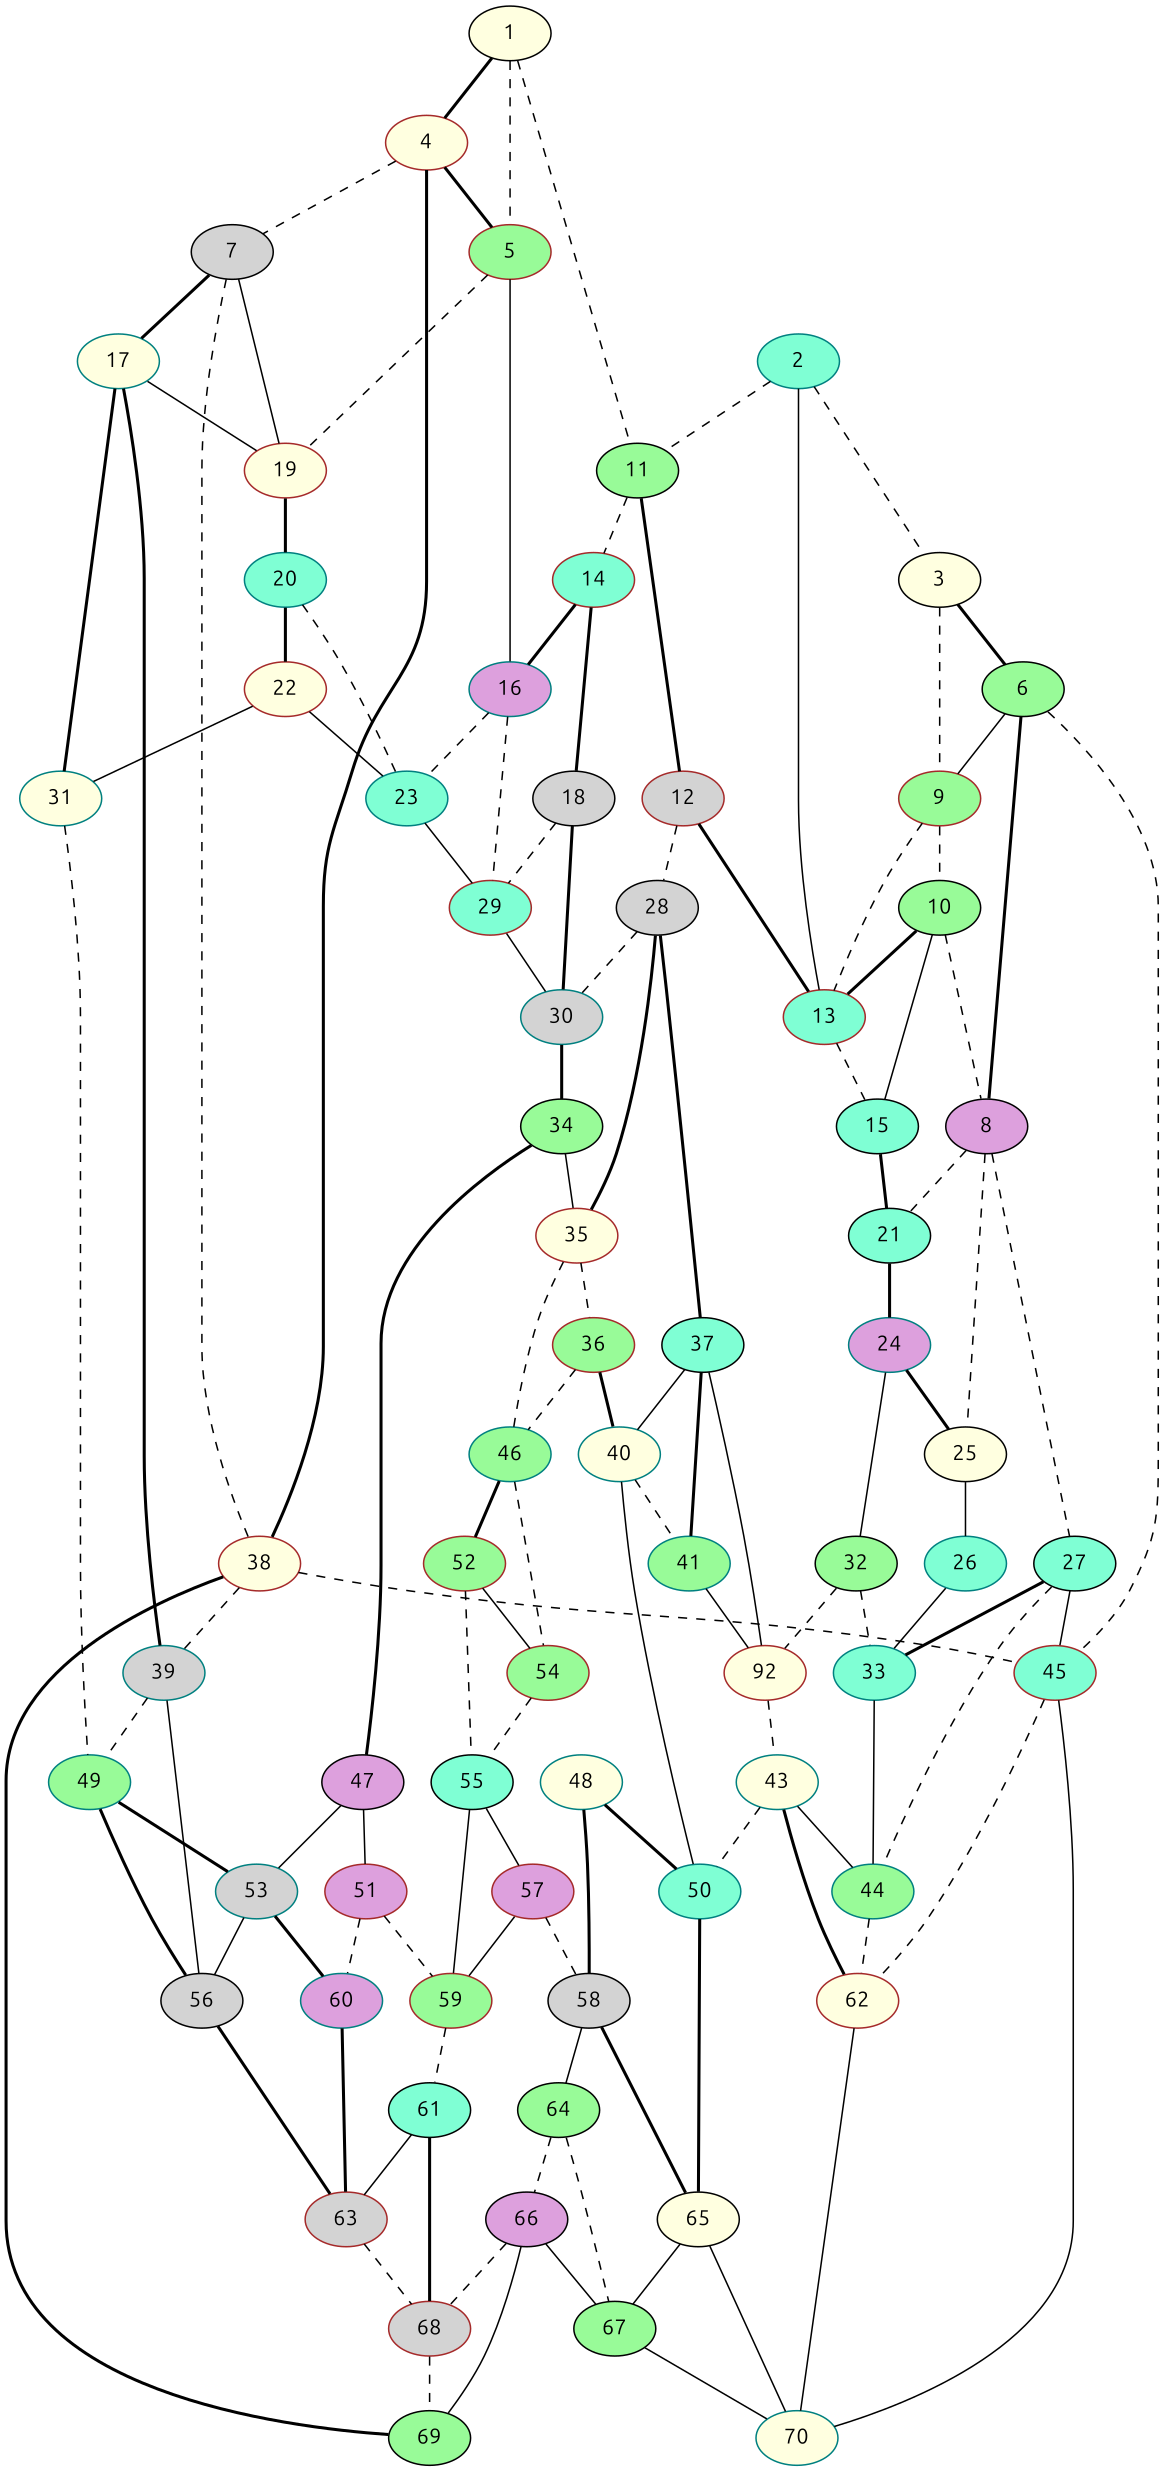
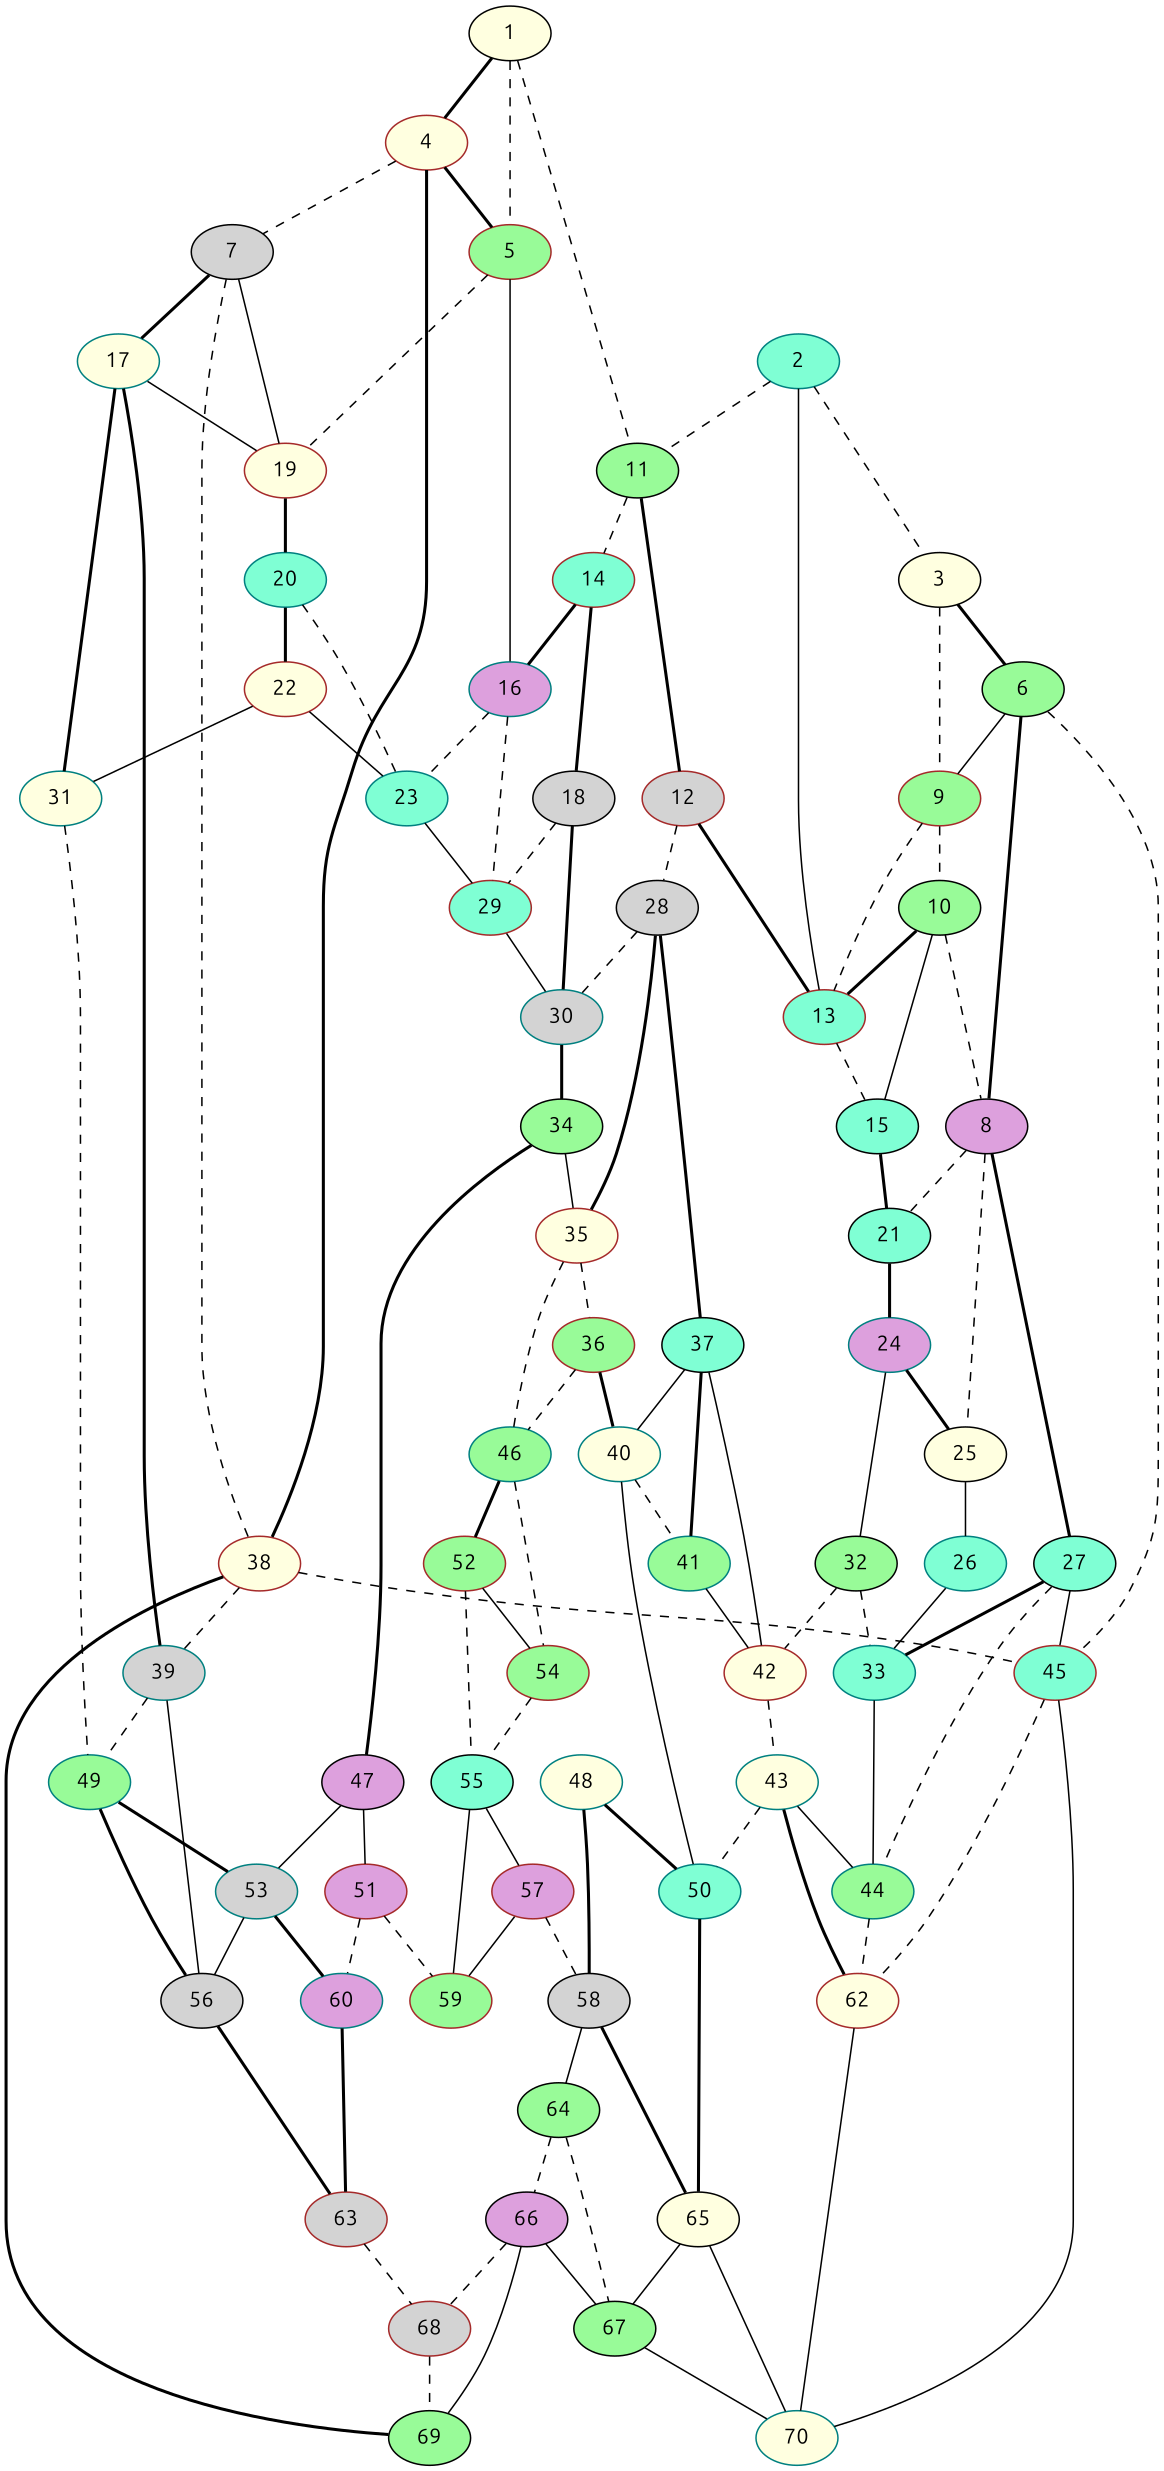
edge "8" -- "27": style dashed -> bold
node "92": label "92" -> "42"
node "61": removed
